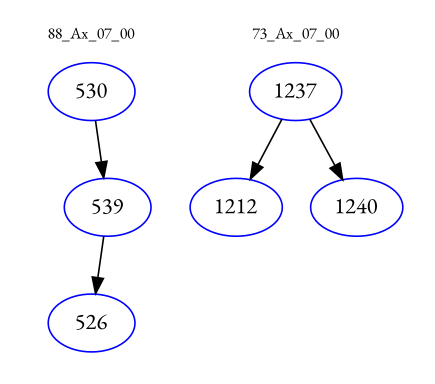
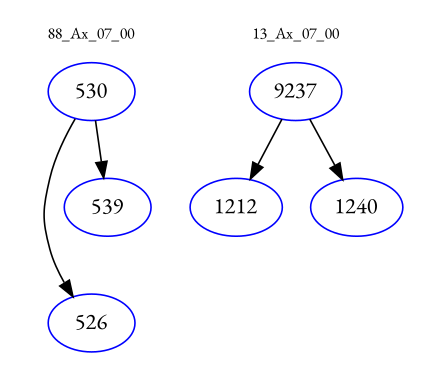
cluster "73_Ax_07_00": label "73_Ax_07_00" -> "13_Ax_07_00"
node "1237": label "1237" -> "9237"
edge "539" -> "526": now "530" -> "526"
